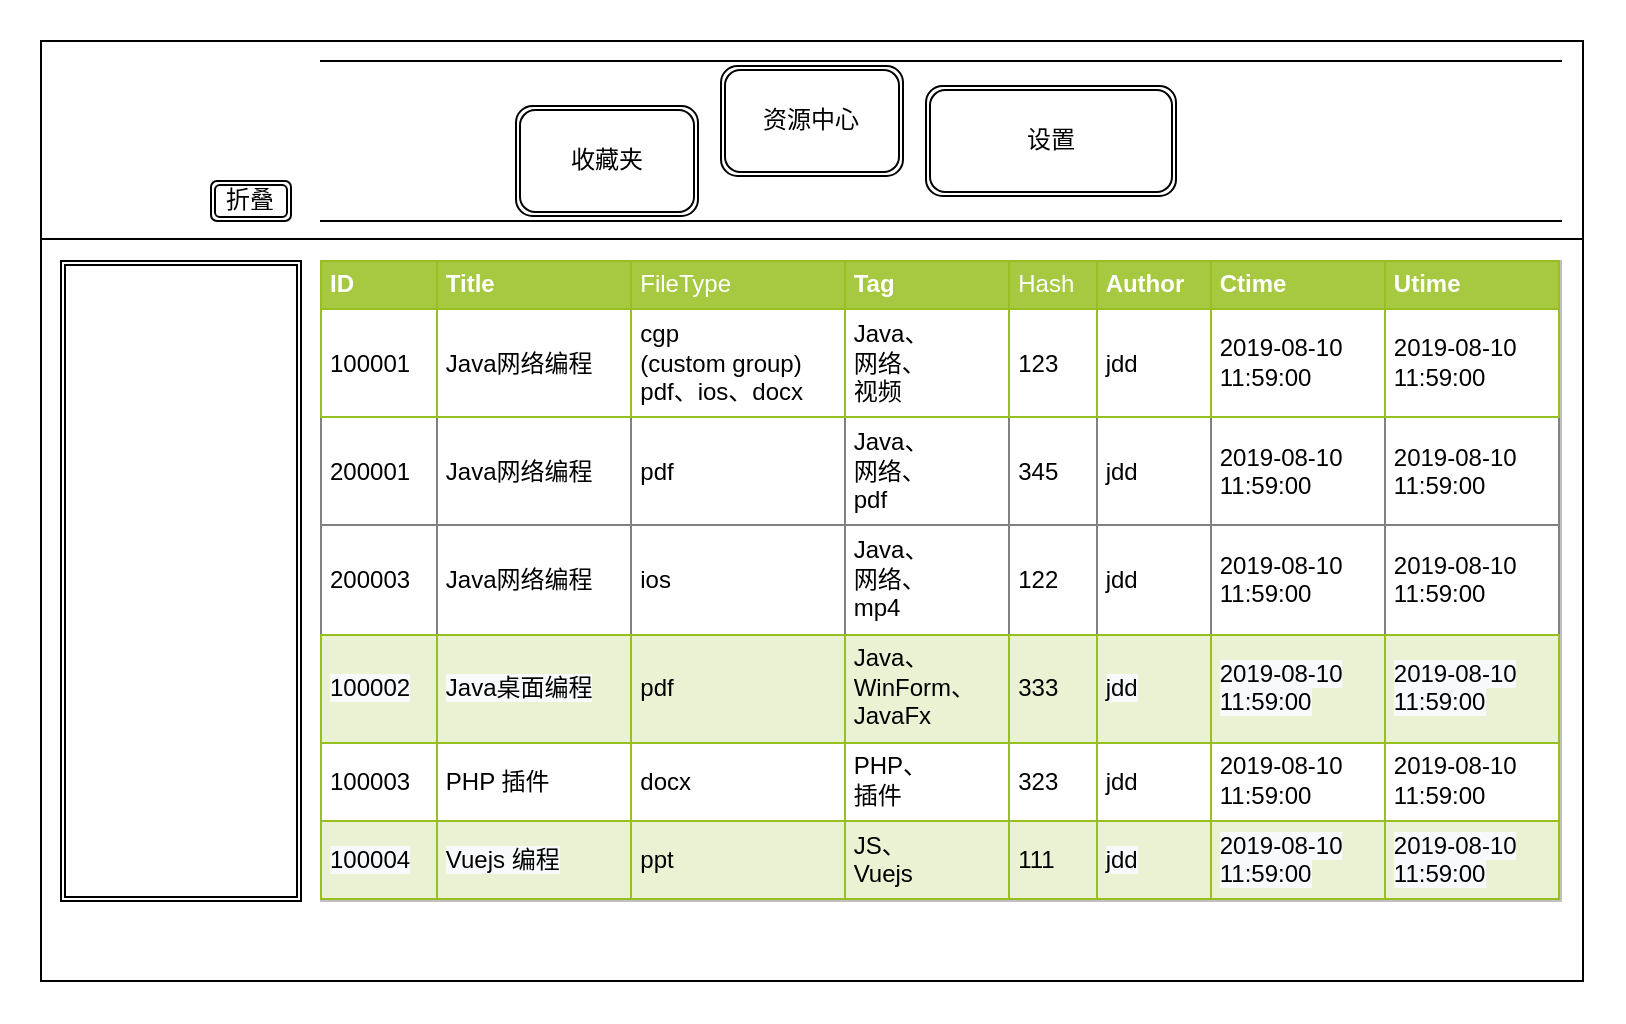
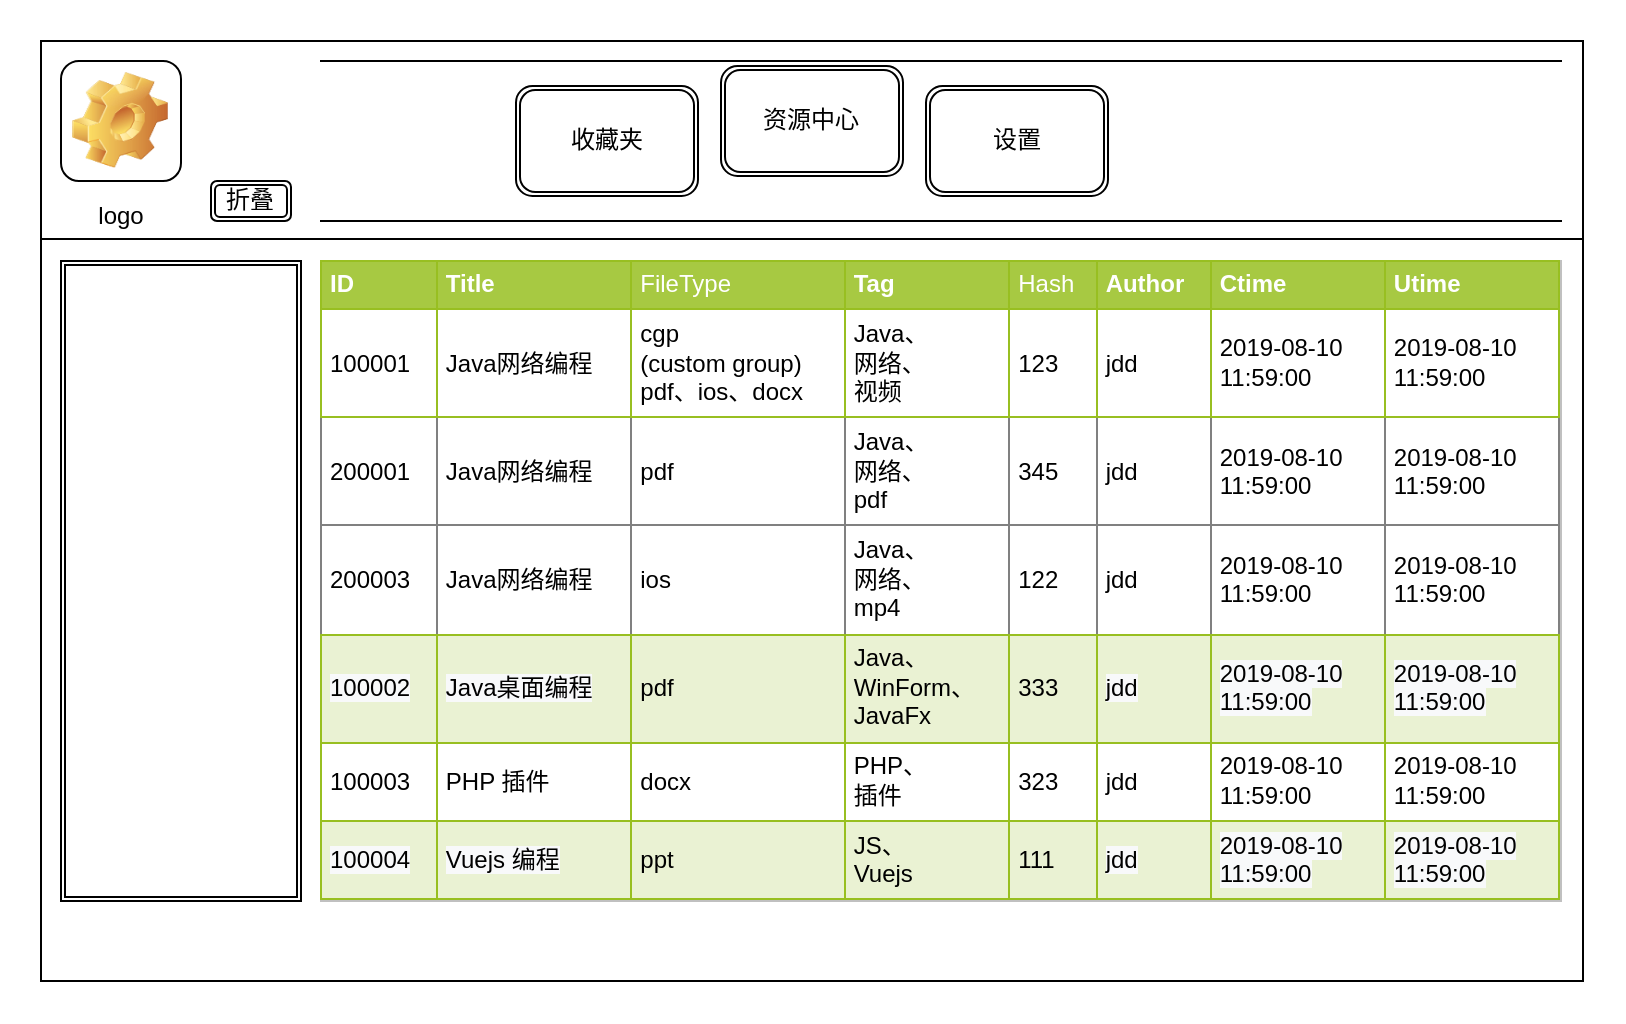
node "logo": added
node "设置": size 250x110 -> 182x110
node "收藏夹": moved (607, 161) -> (607, 141)
